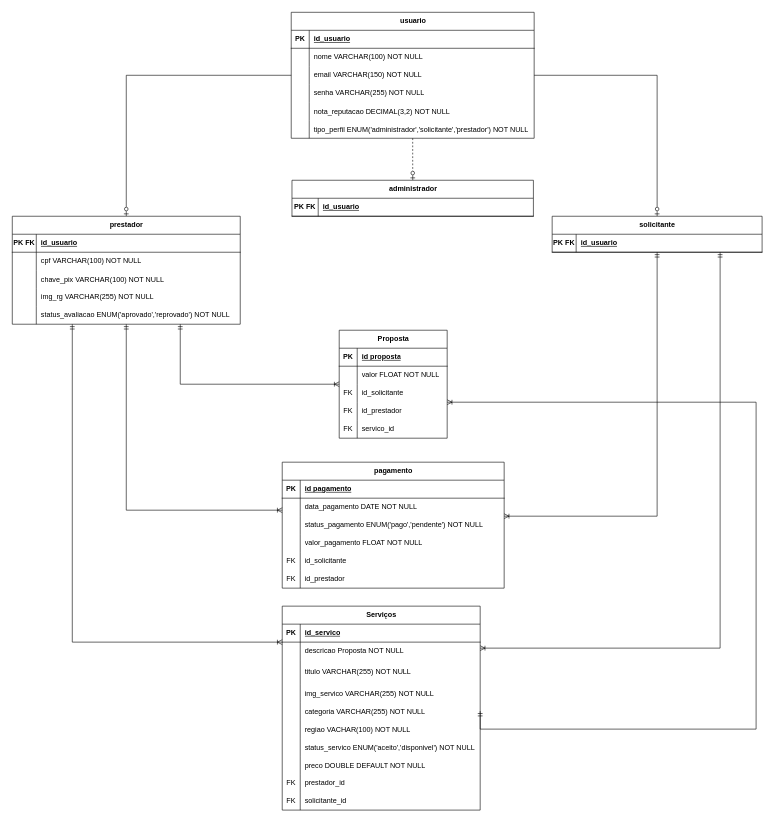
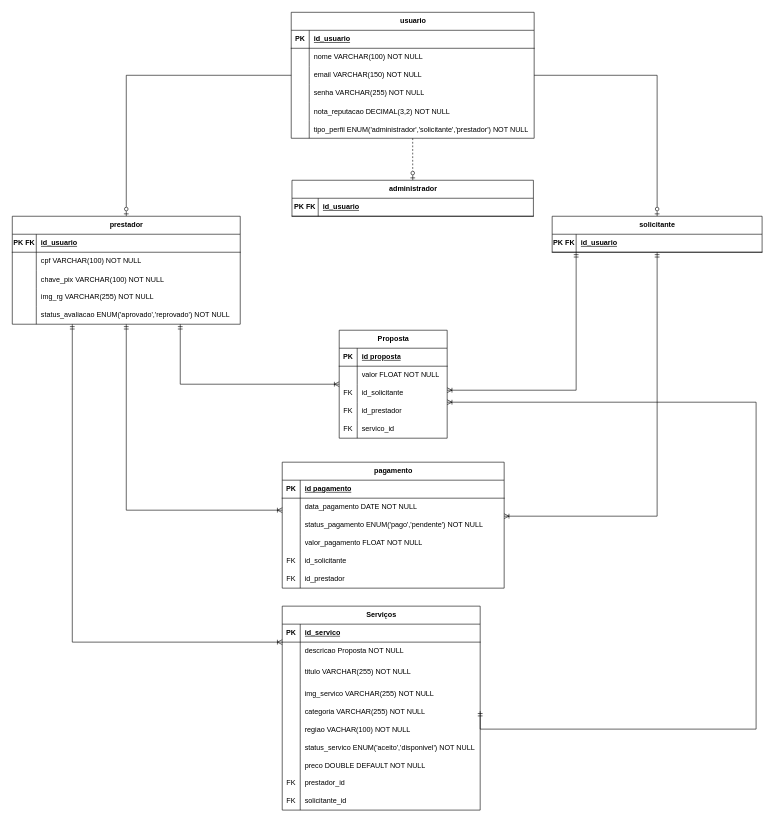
edge "solicitante" -- "Proposta": added
edge "solicitante" -- "Serviços": removed
